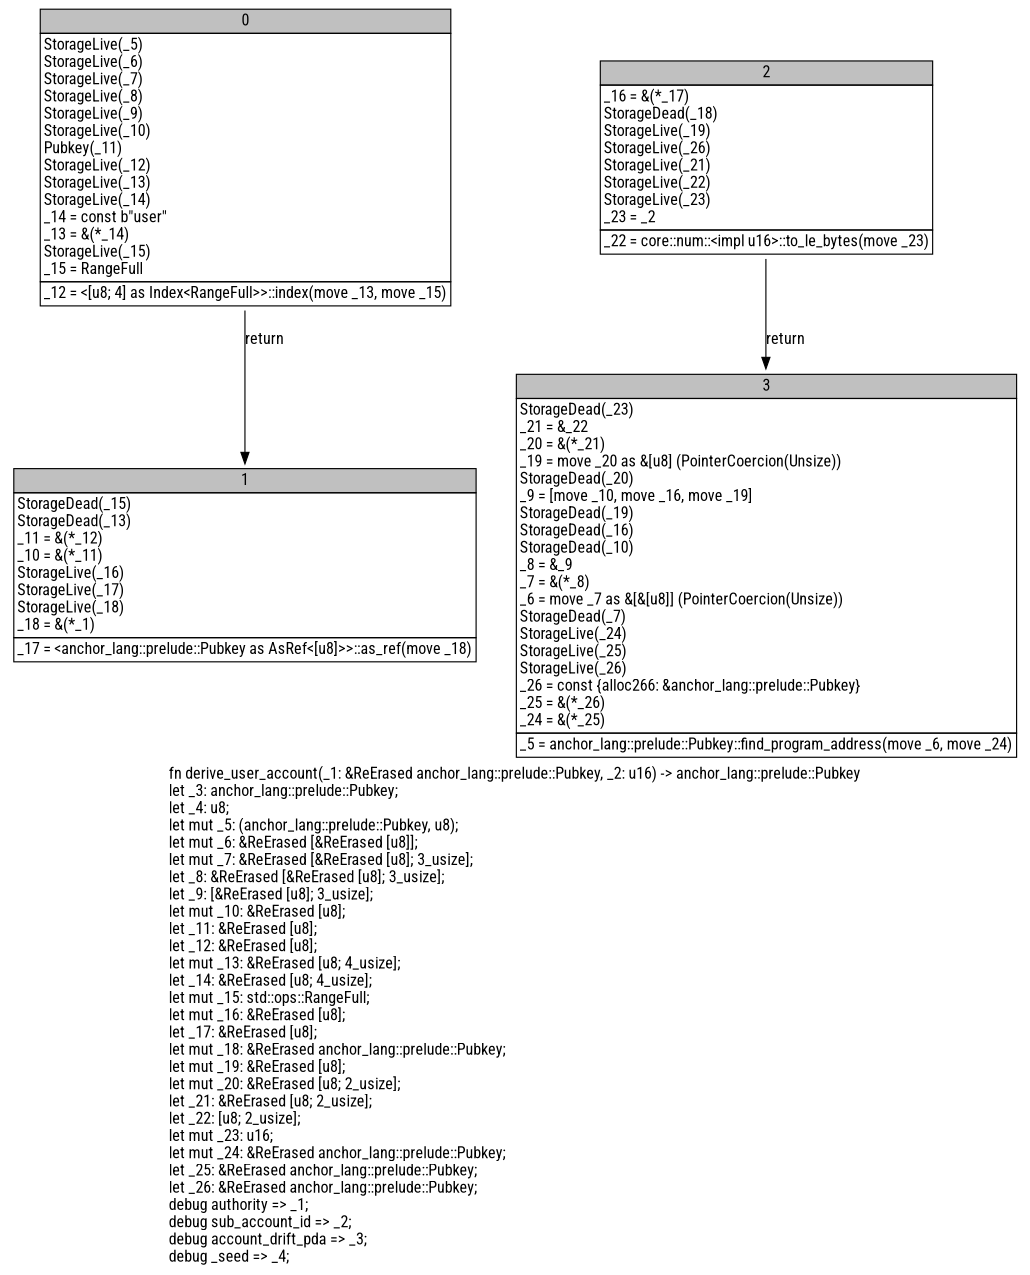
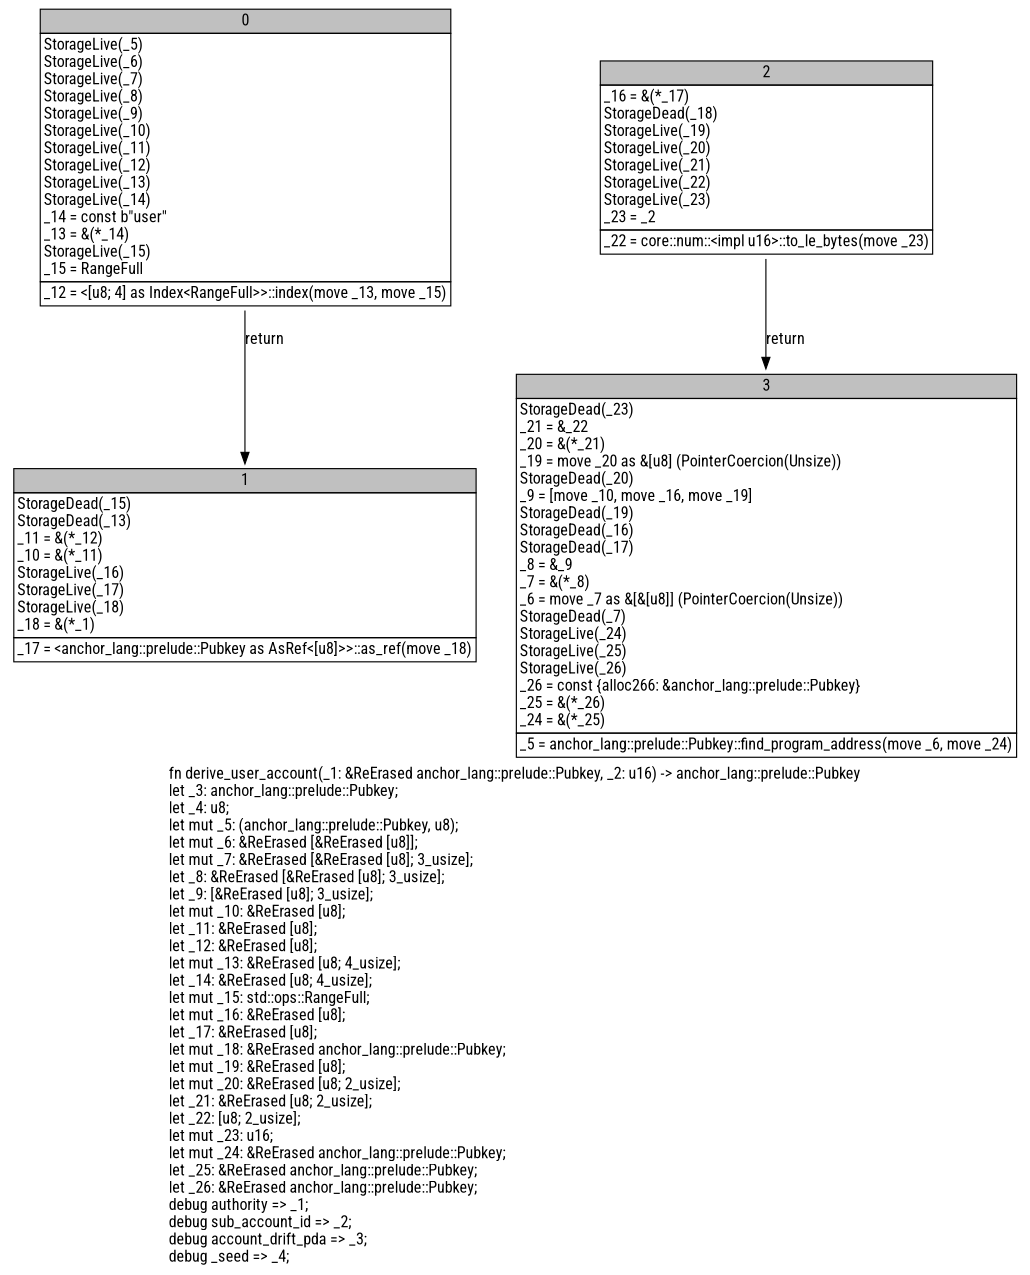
node "0": text "Pubkey(_11)" -> "StorageLive(_11)"
node "2": text "StorageLive(_26)" -> "StorageLive(_20)"
node "3": text "StorageDead(_10)" -> "StorageDead(_17)"
